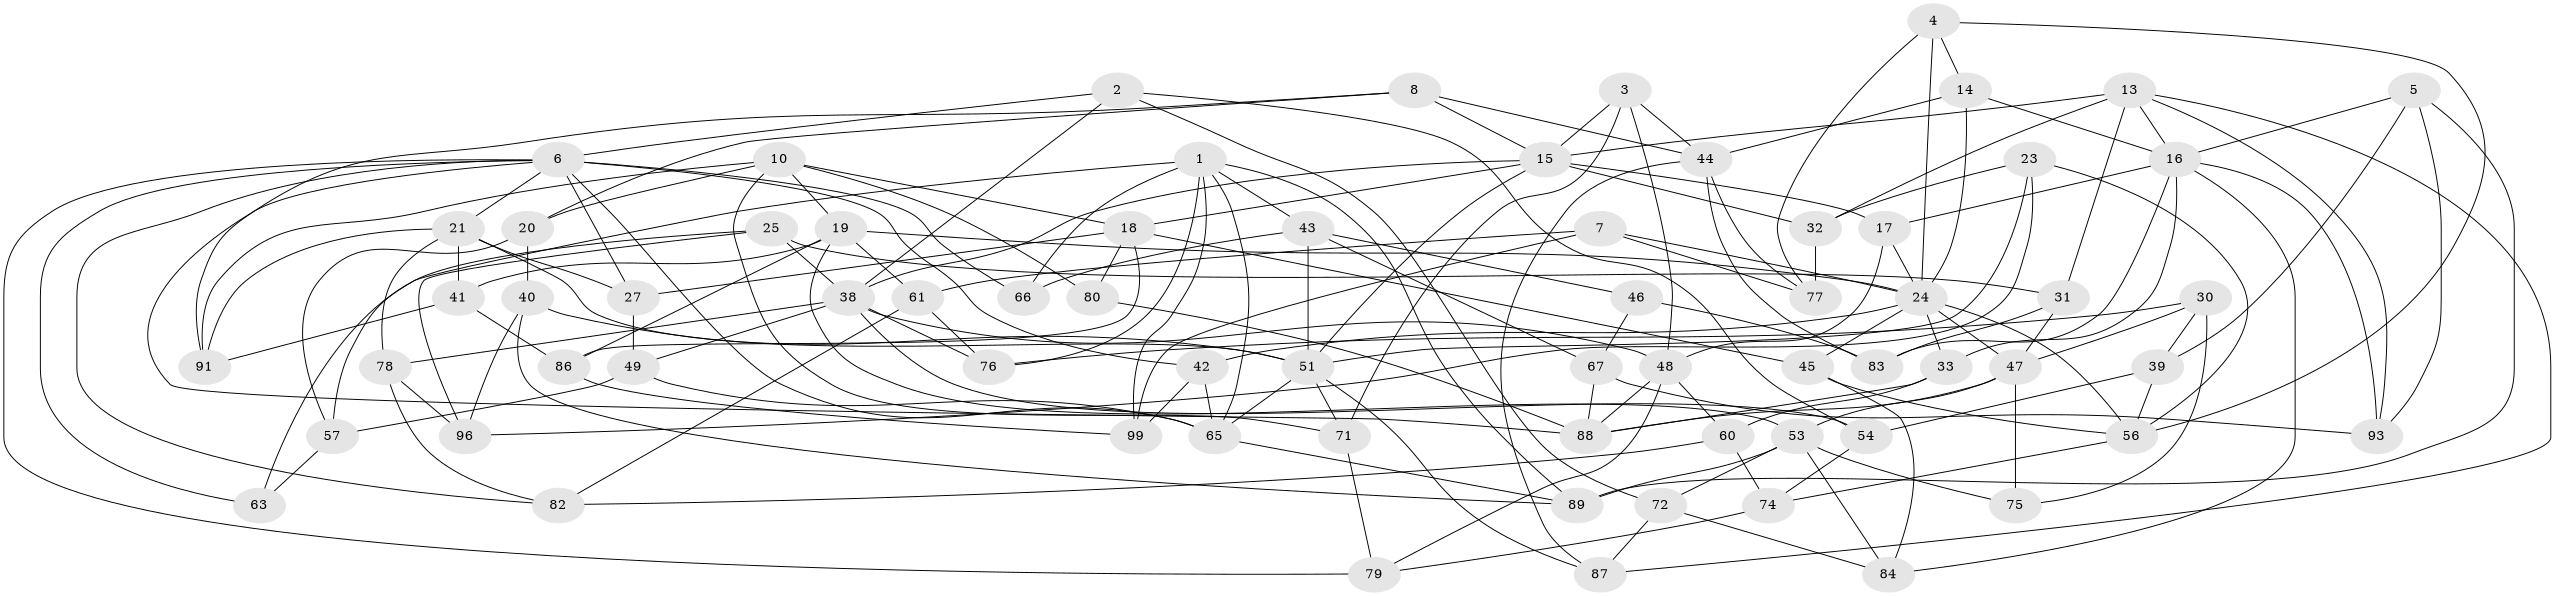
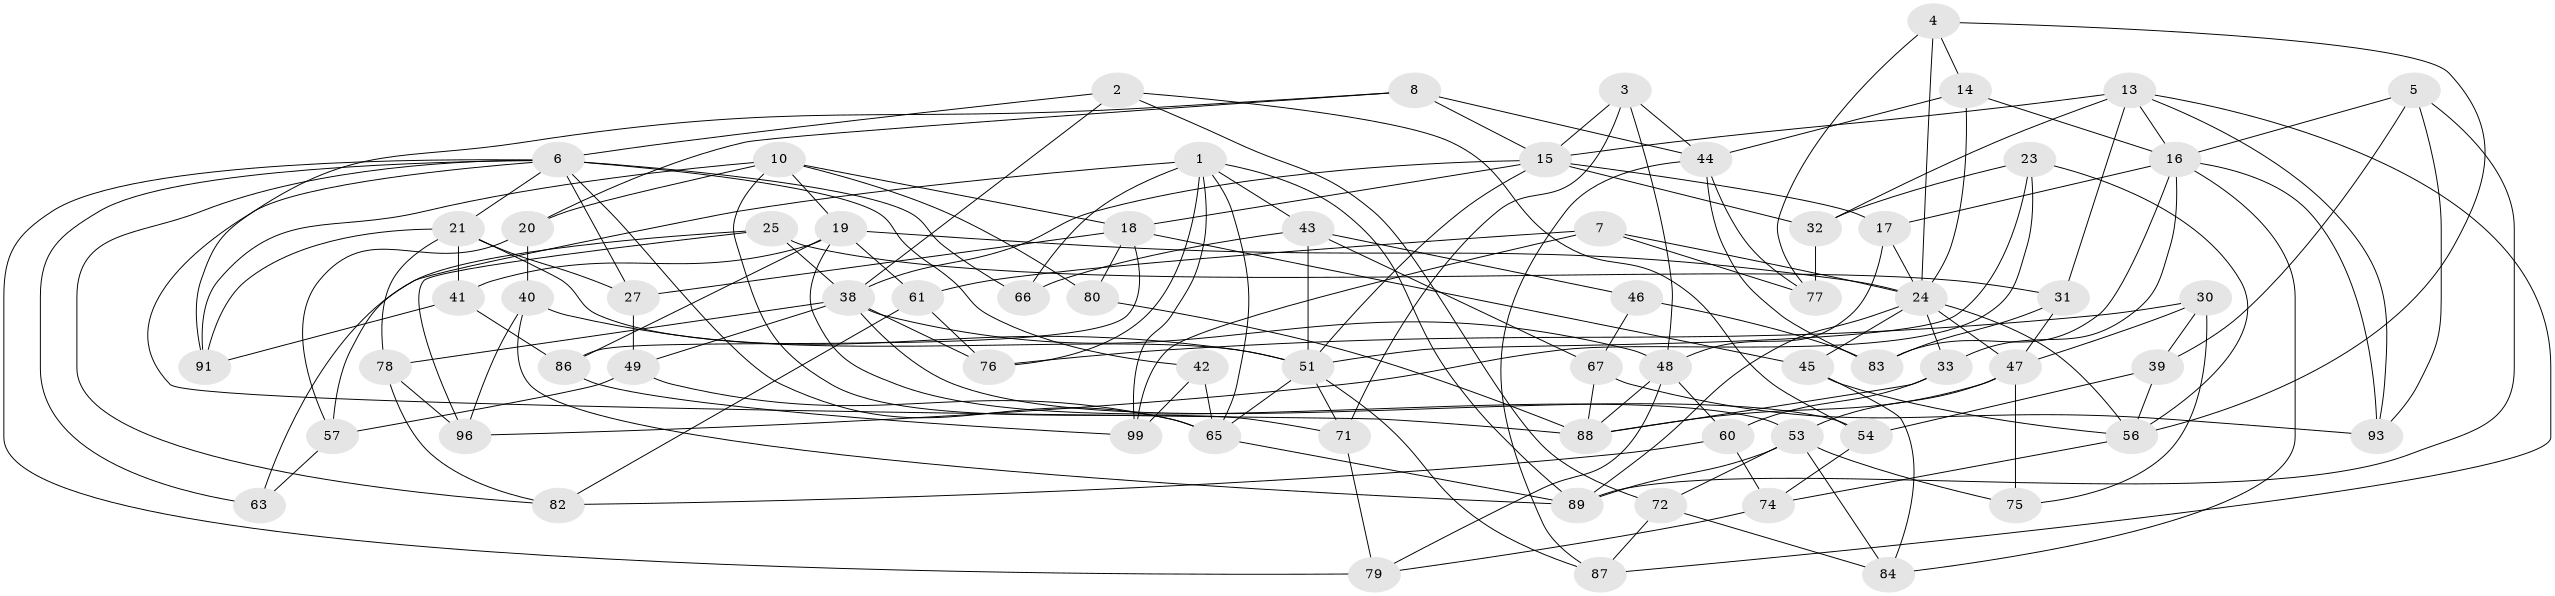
edge "24" -- "42": now "24" -- "89"
